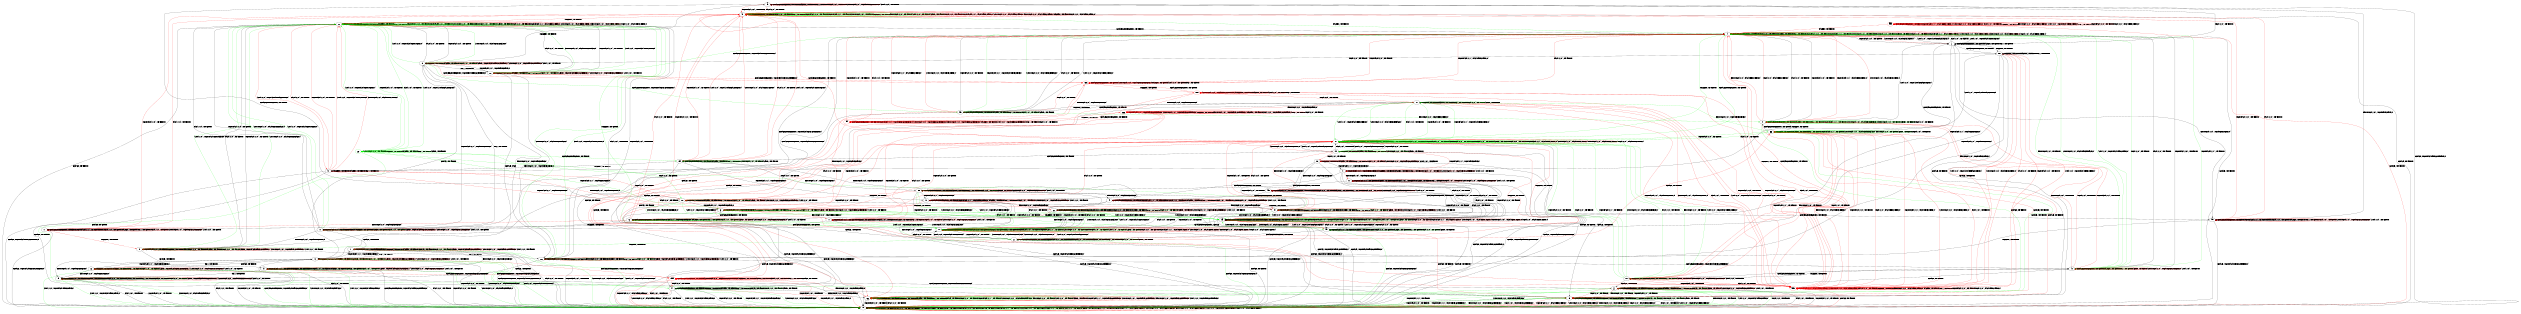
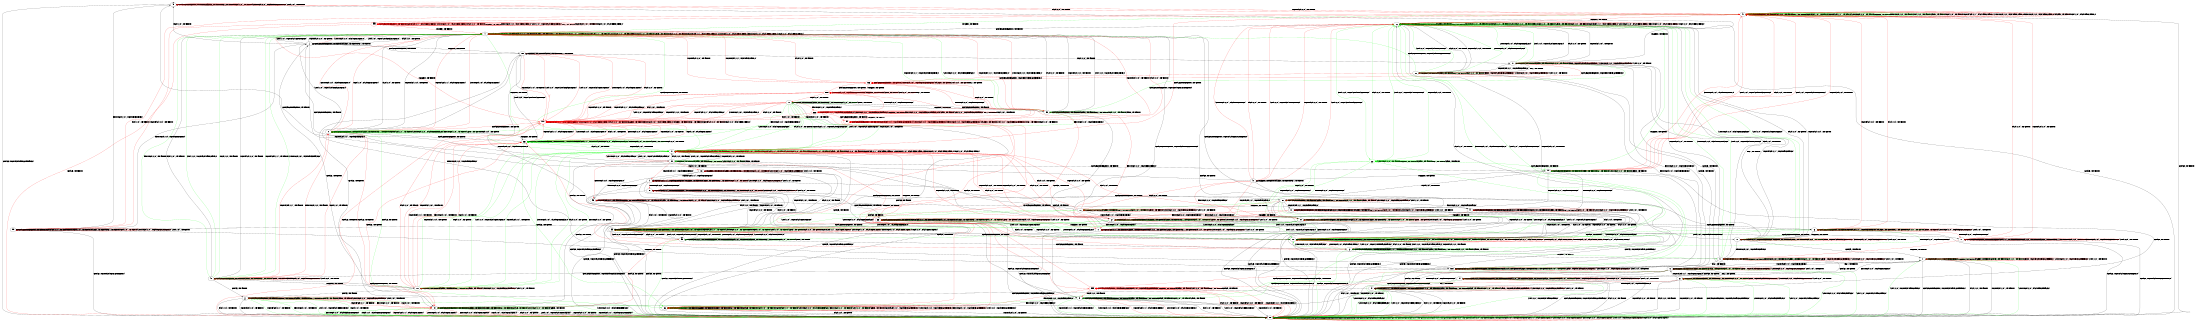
edge "ee" -> "c": label "CLOSE / PSH" -> "CLOSE / TIMEOUT"
edge "bbb" -> "l": now "bbb" -> "t"
edge "ff" -> "vv": label "CLOSECONNECTION / CLOSE" -> "CLOSECONNECTION / TIMEOUT"
edge "b" -> "e": removed, label "CLOSE / TIMEOUT"
